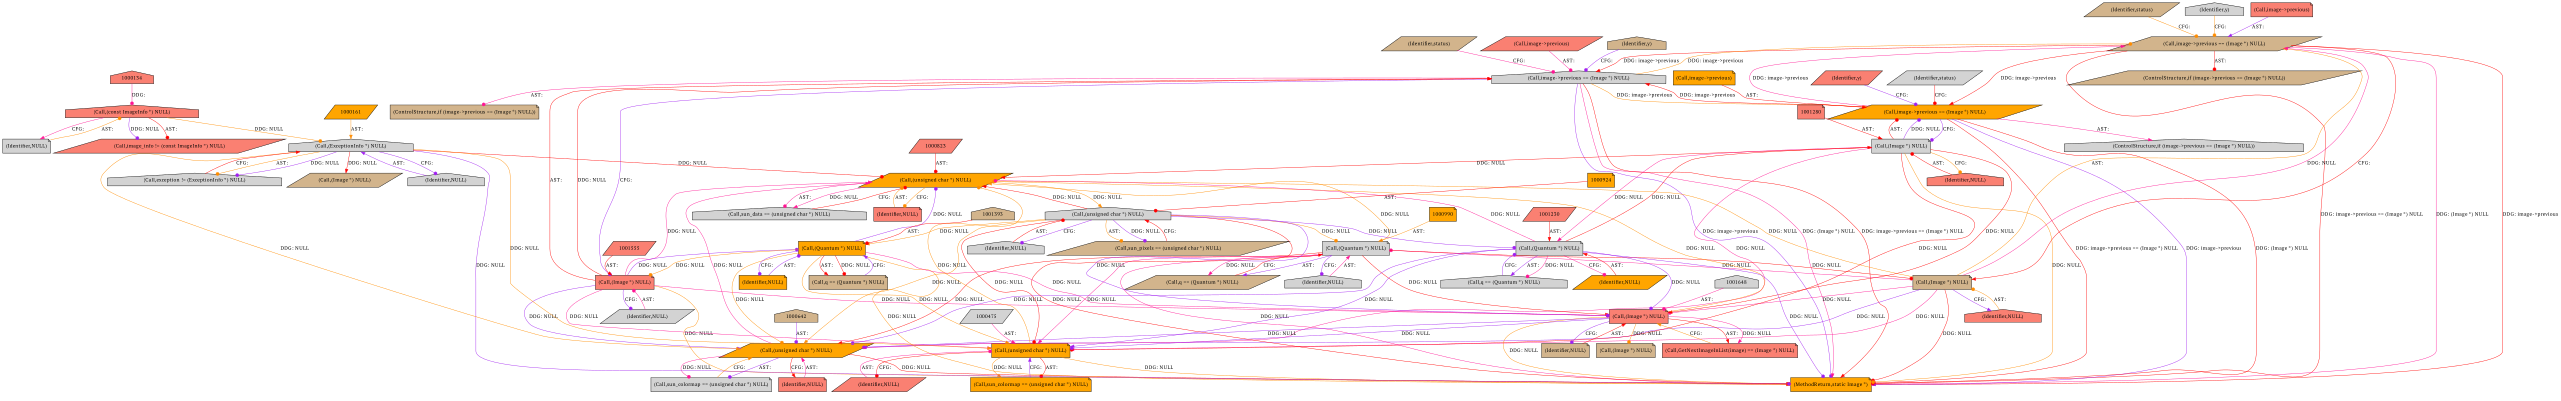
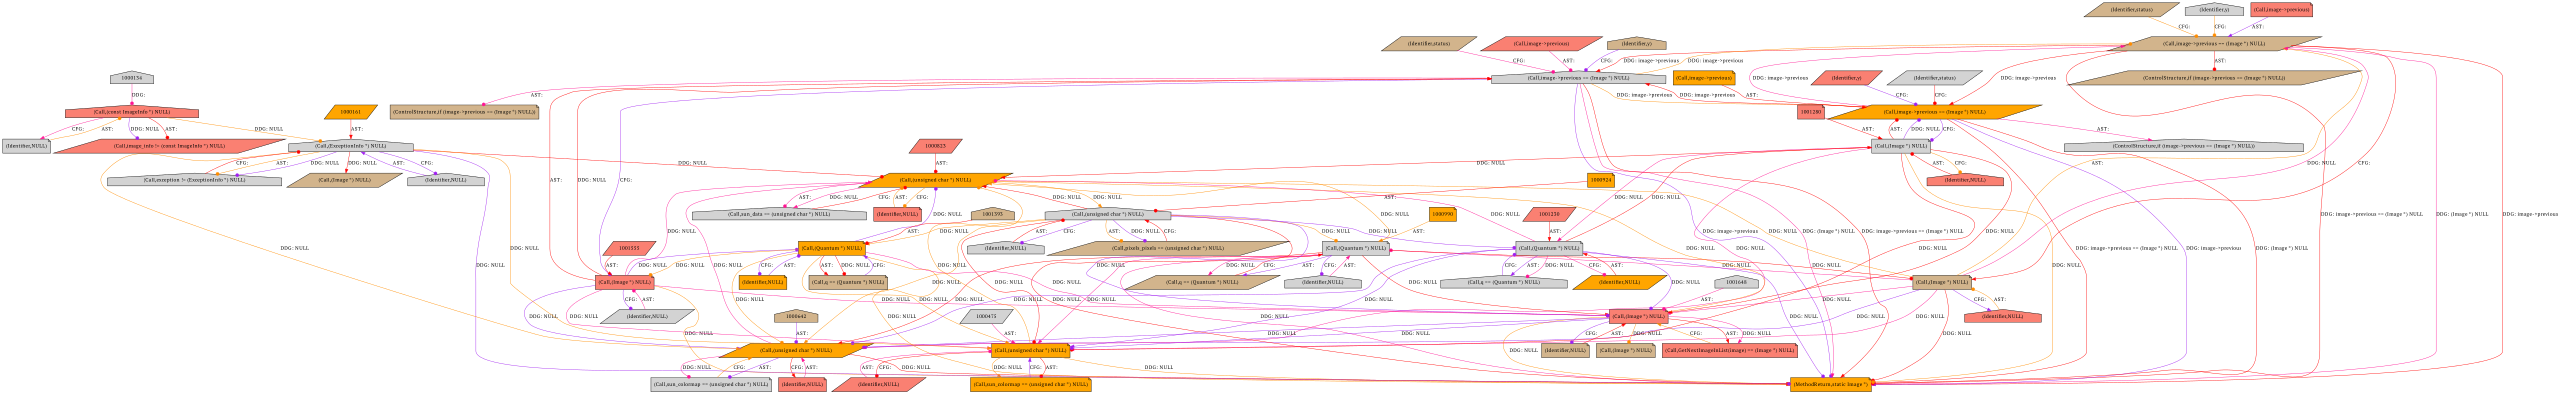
node "1000134": fillcolor salmon -> lightgrey
edge "1000161" -> "(Call,(ExceptionInfo *) NULL)": color darkorange -> red
edge "(Call,exception != (ExceptionInfo *) NULL)" -> "(Call,(ExceptionInfo *) NULL)": arrowhead normal -> dot
node "(Call,sun_pixels == (unsigned char *) NULL)": label "(Call,sun_pixels == (unsigned char *) NULL)" -> "(Call,pixels_pixels == (unsigned char *) NULL)"
